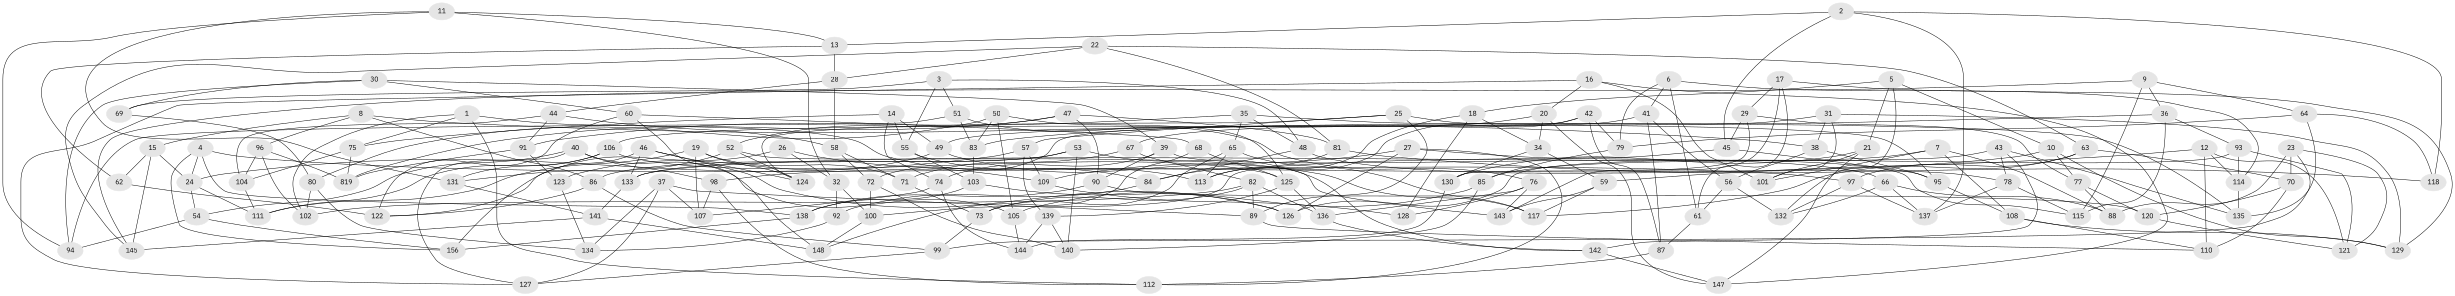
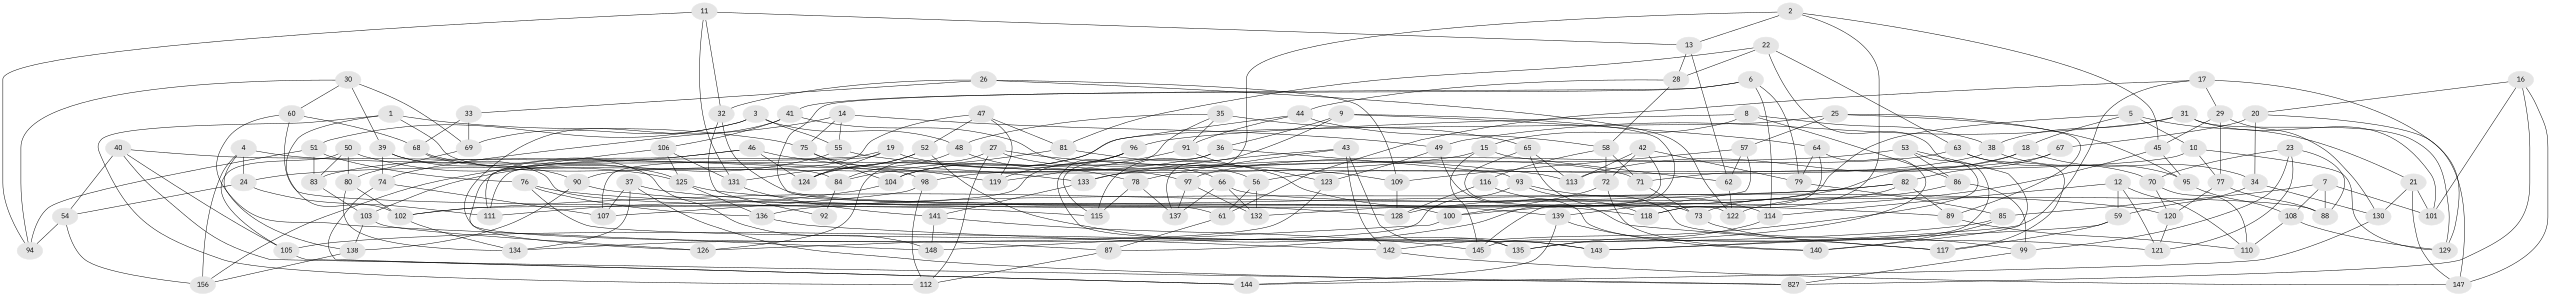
node "33": added
edge "57" -- "24": now "57" -- "62"
node "819": label "819" -> "119"
node "116": added
edge "92" -- "134": now "102" -- "134"
node "127": label "127" -> "827"
